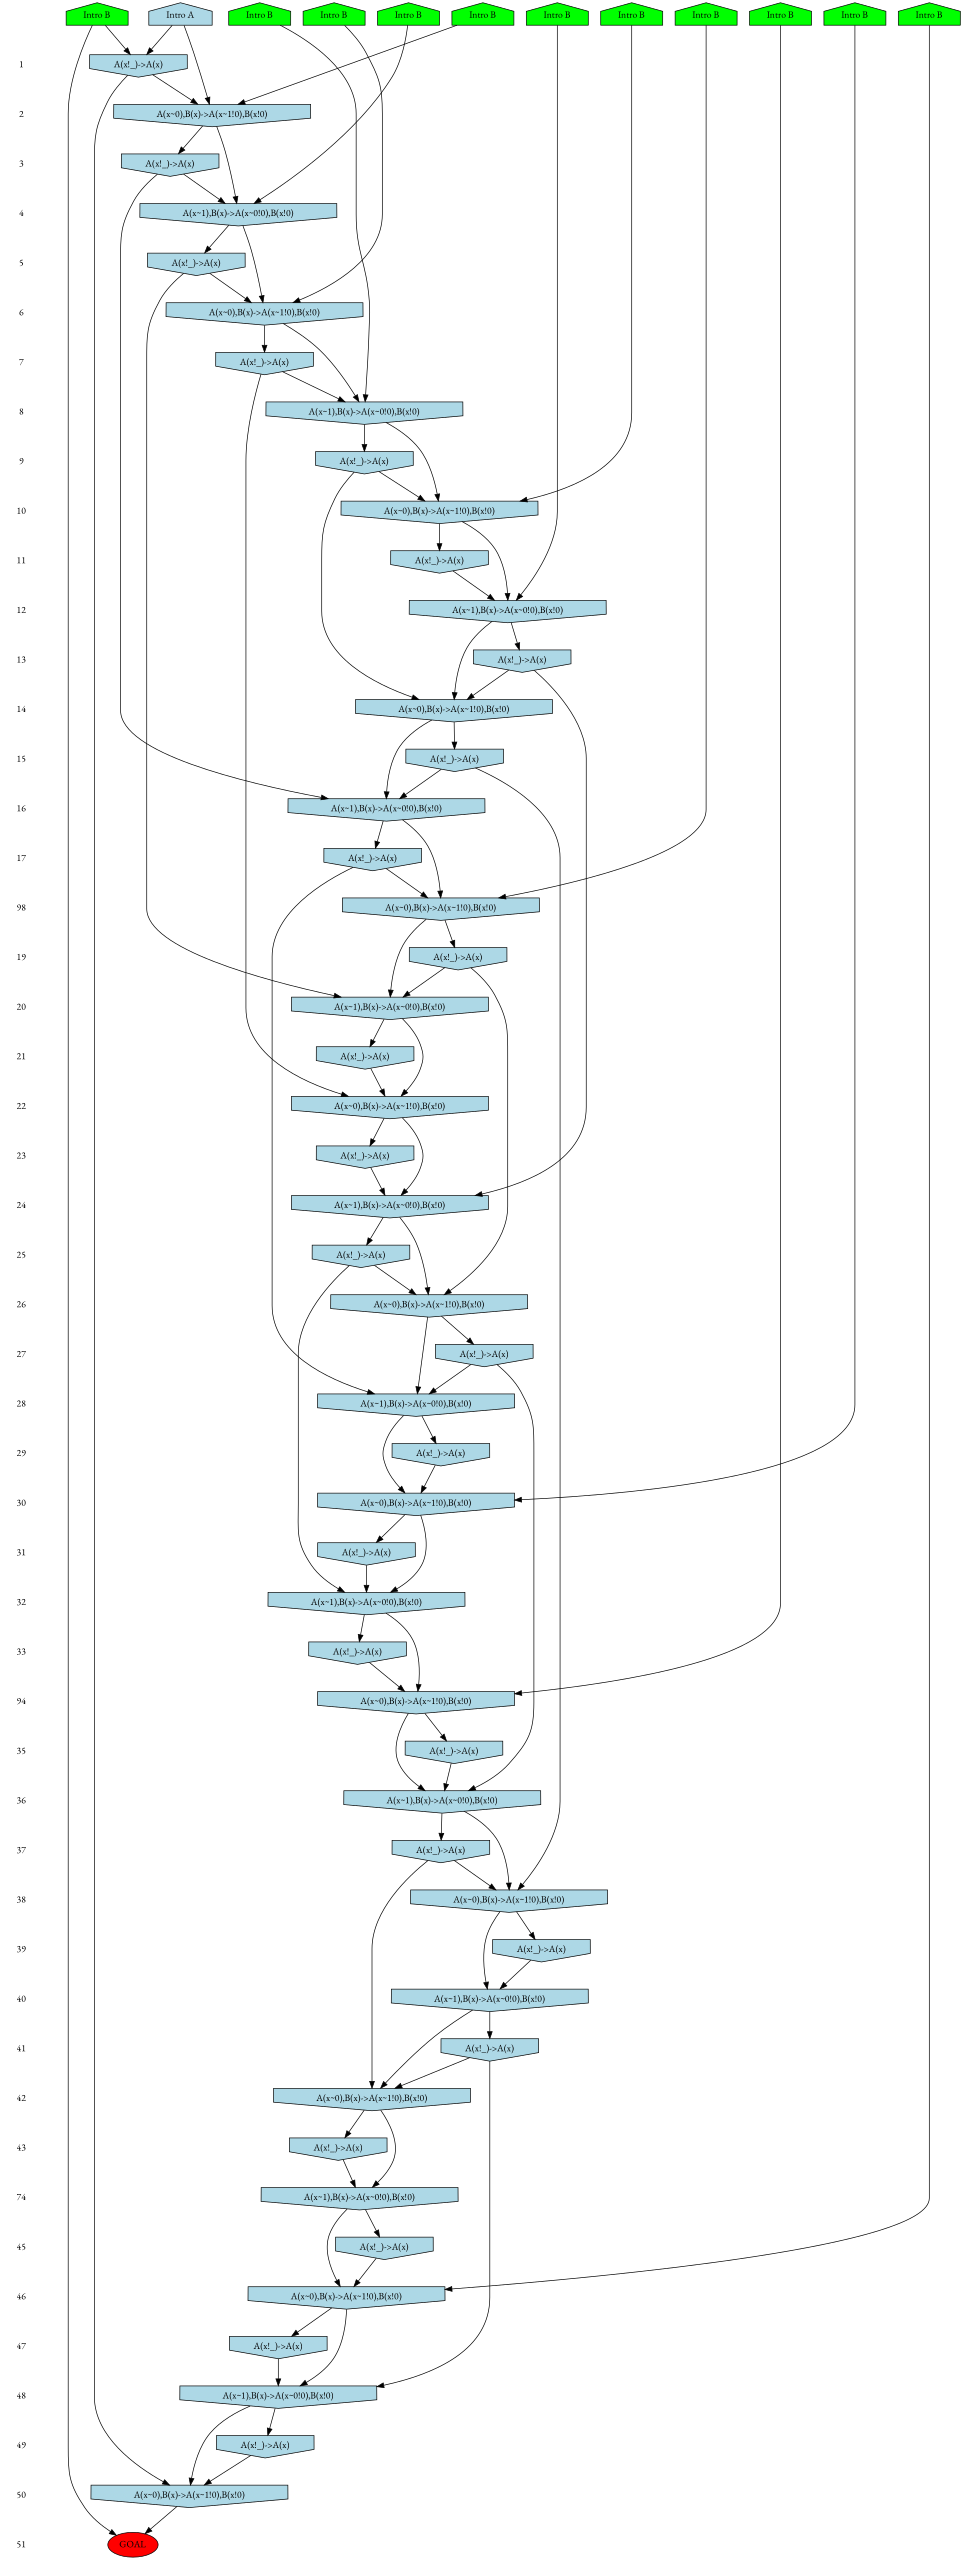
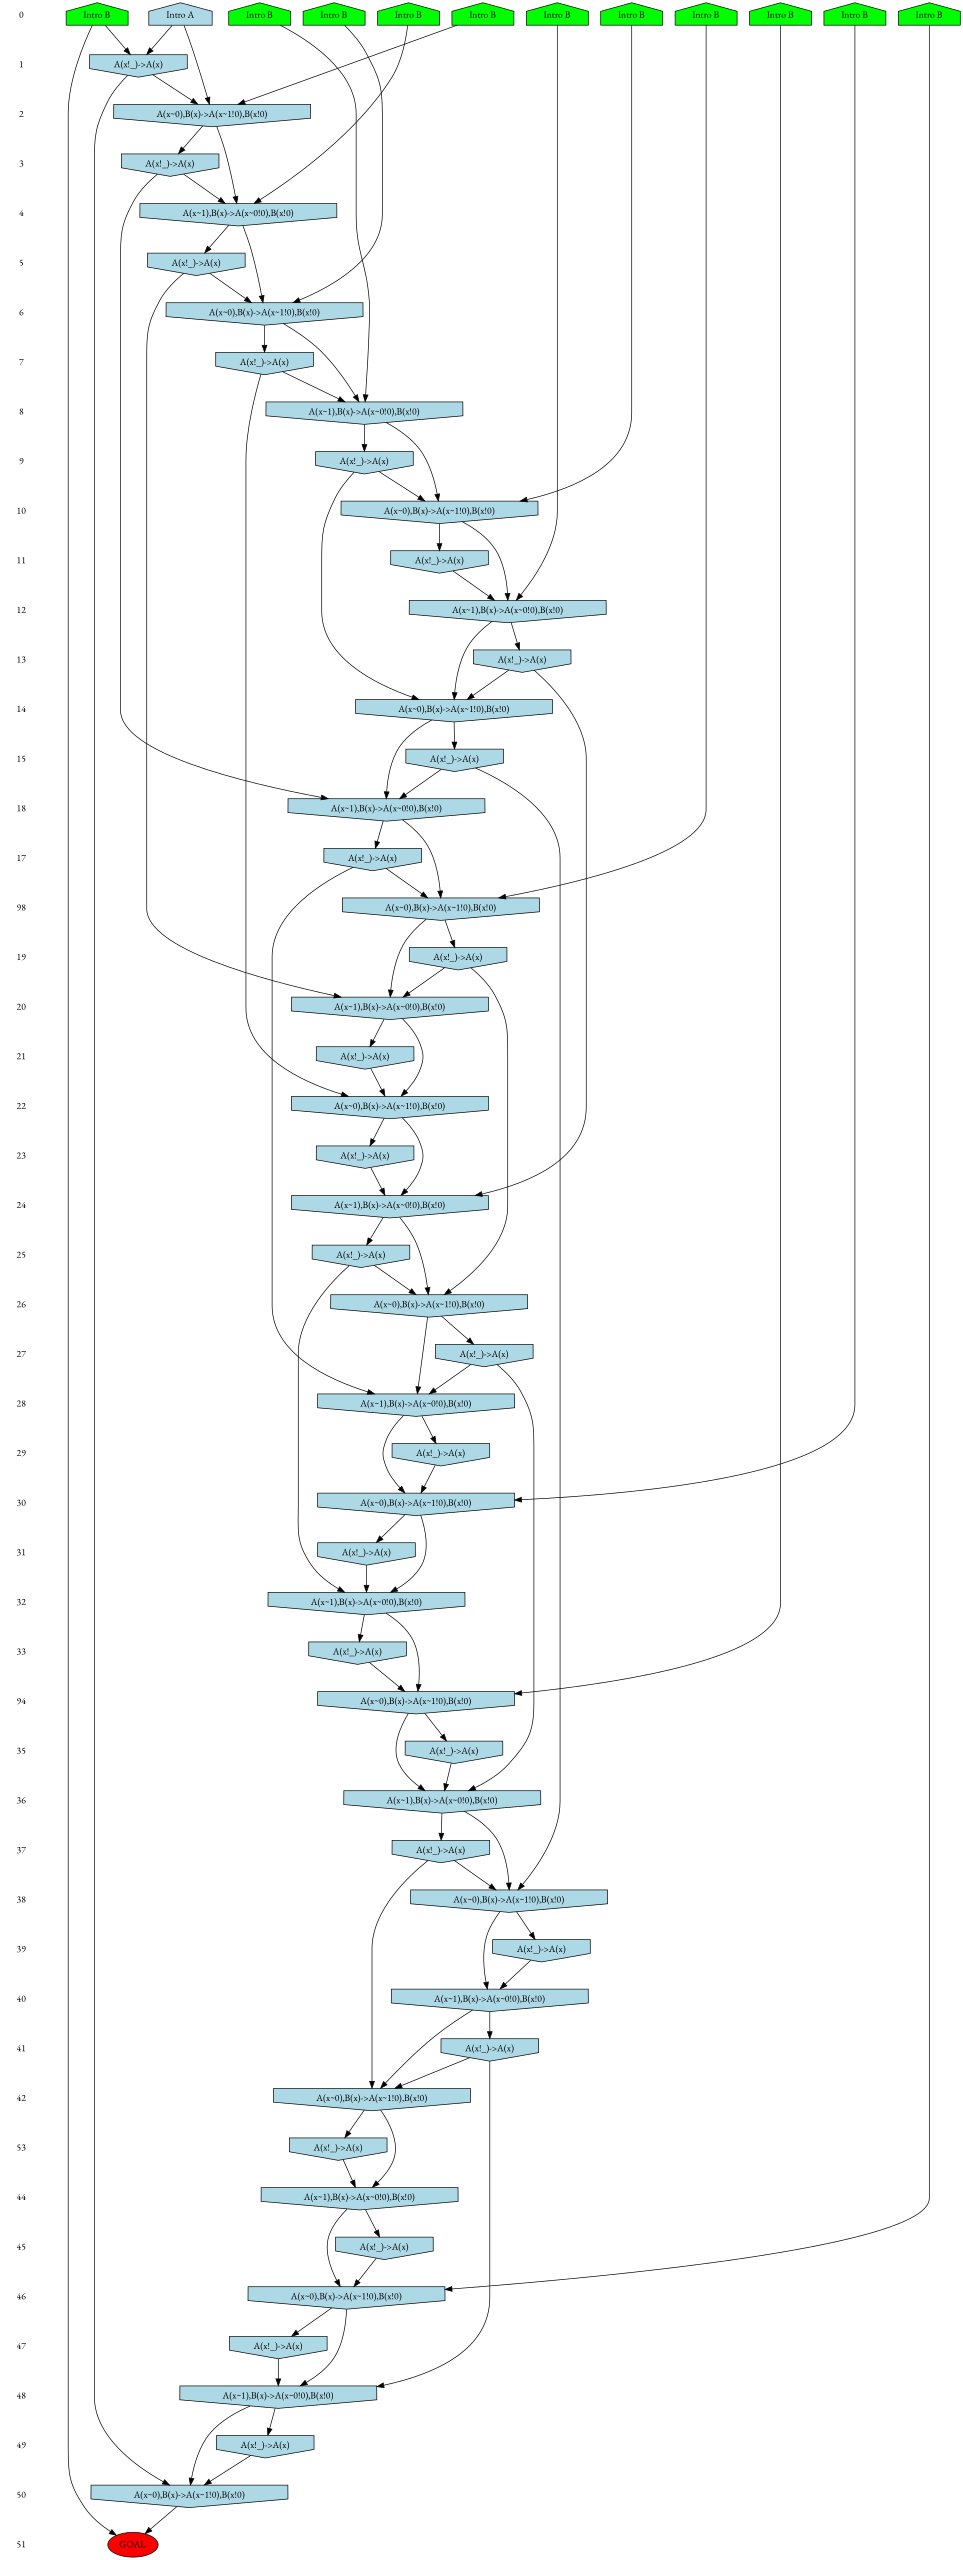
node "0": added
node "16": label "16" -> "18"
node "43": label "43" -> "53"
node "74": label "74" -> "44"
